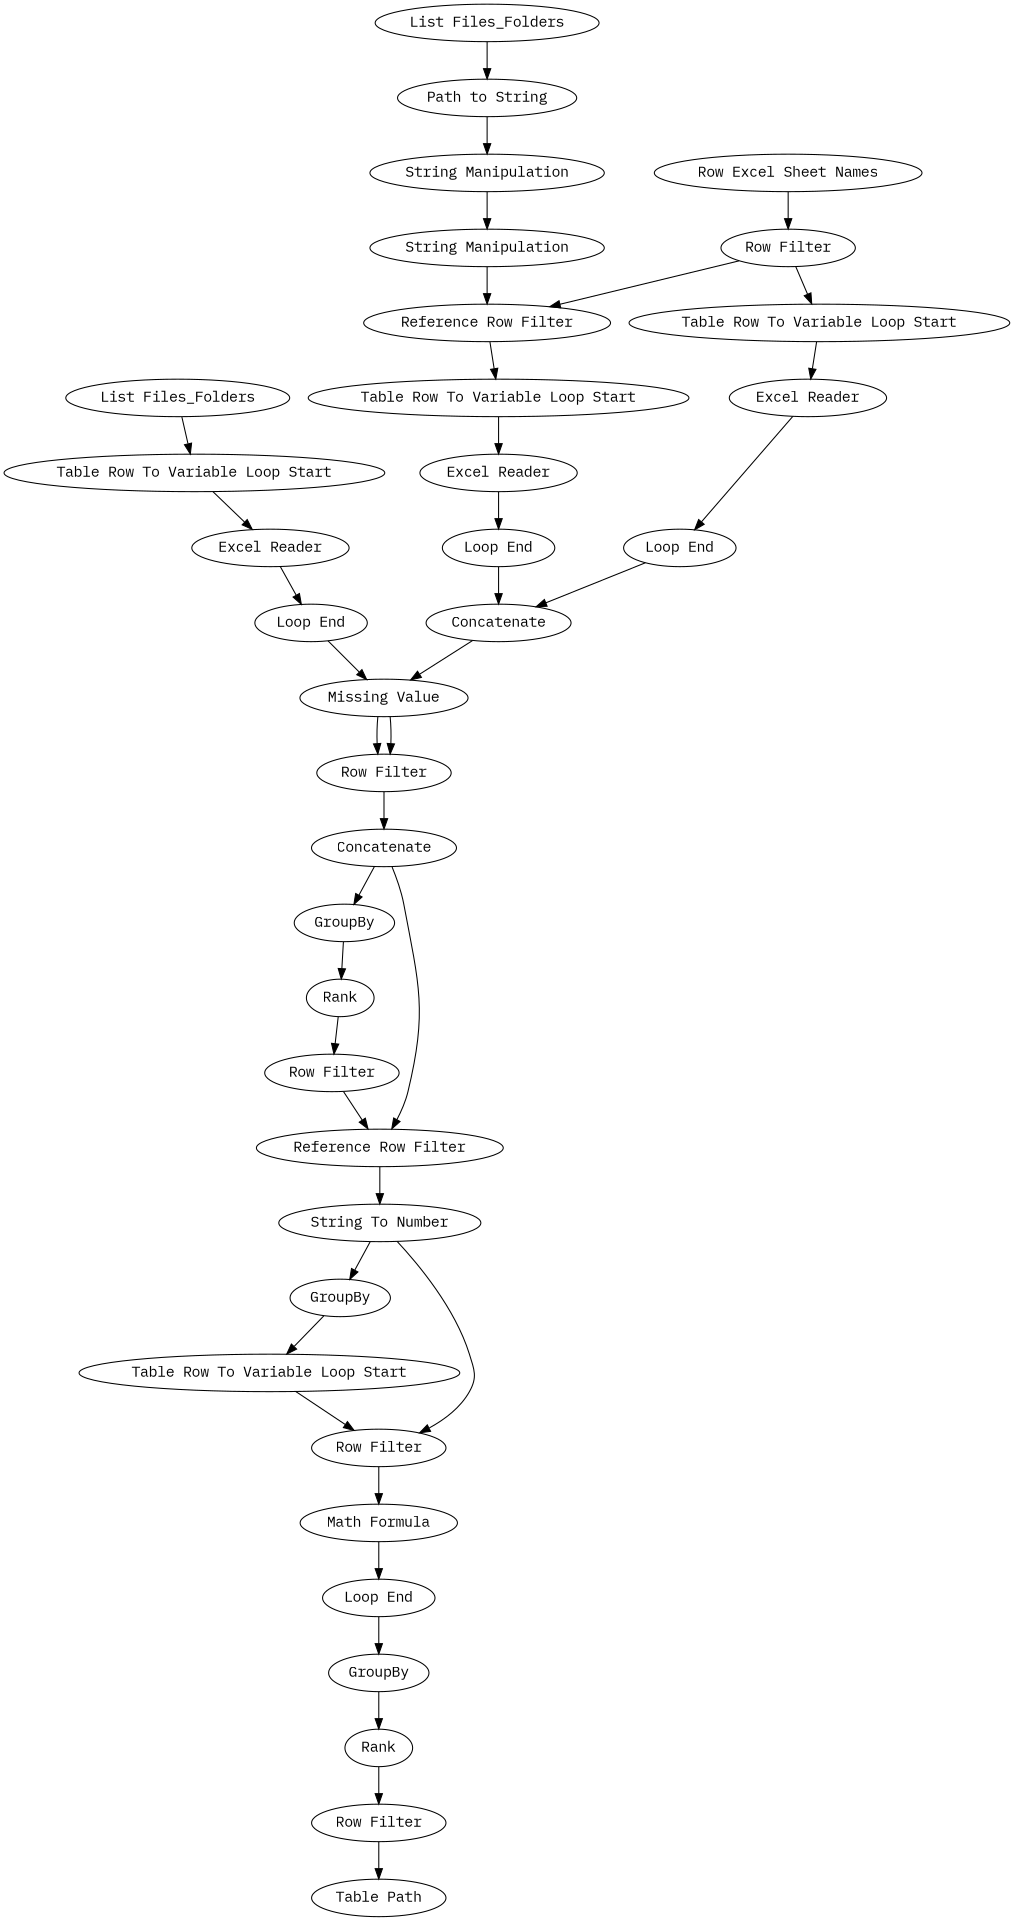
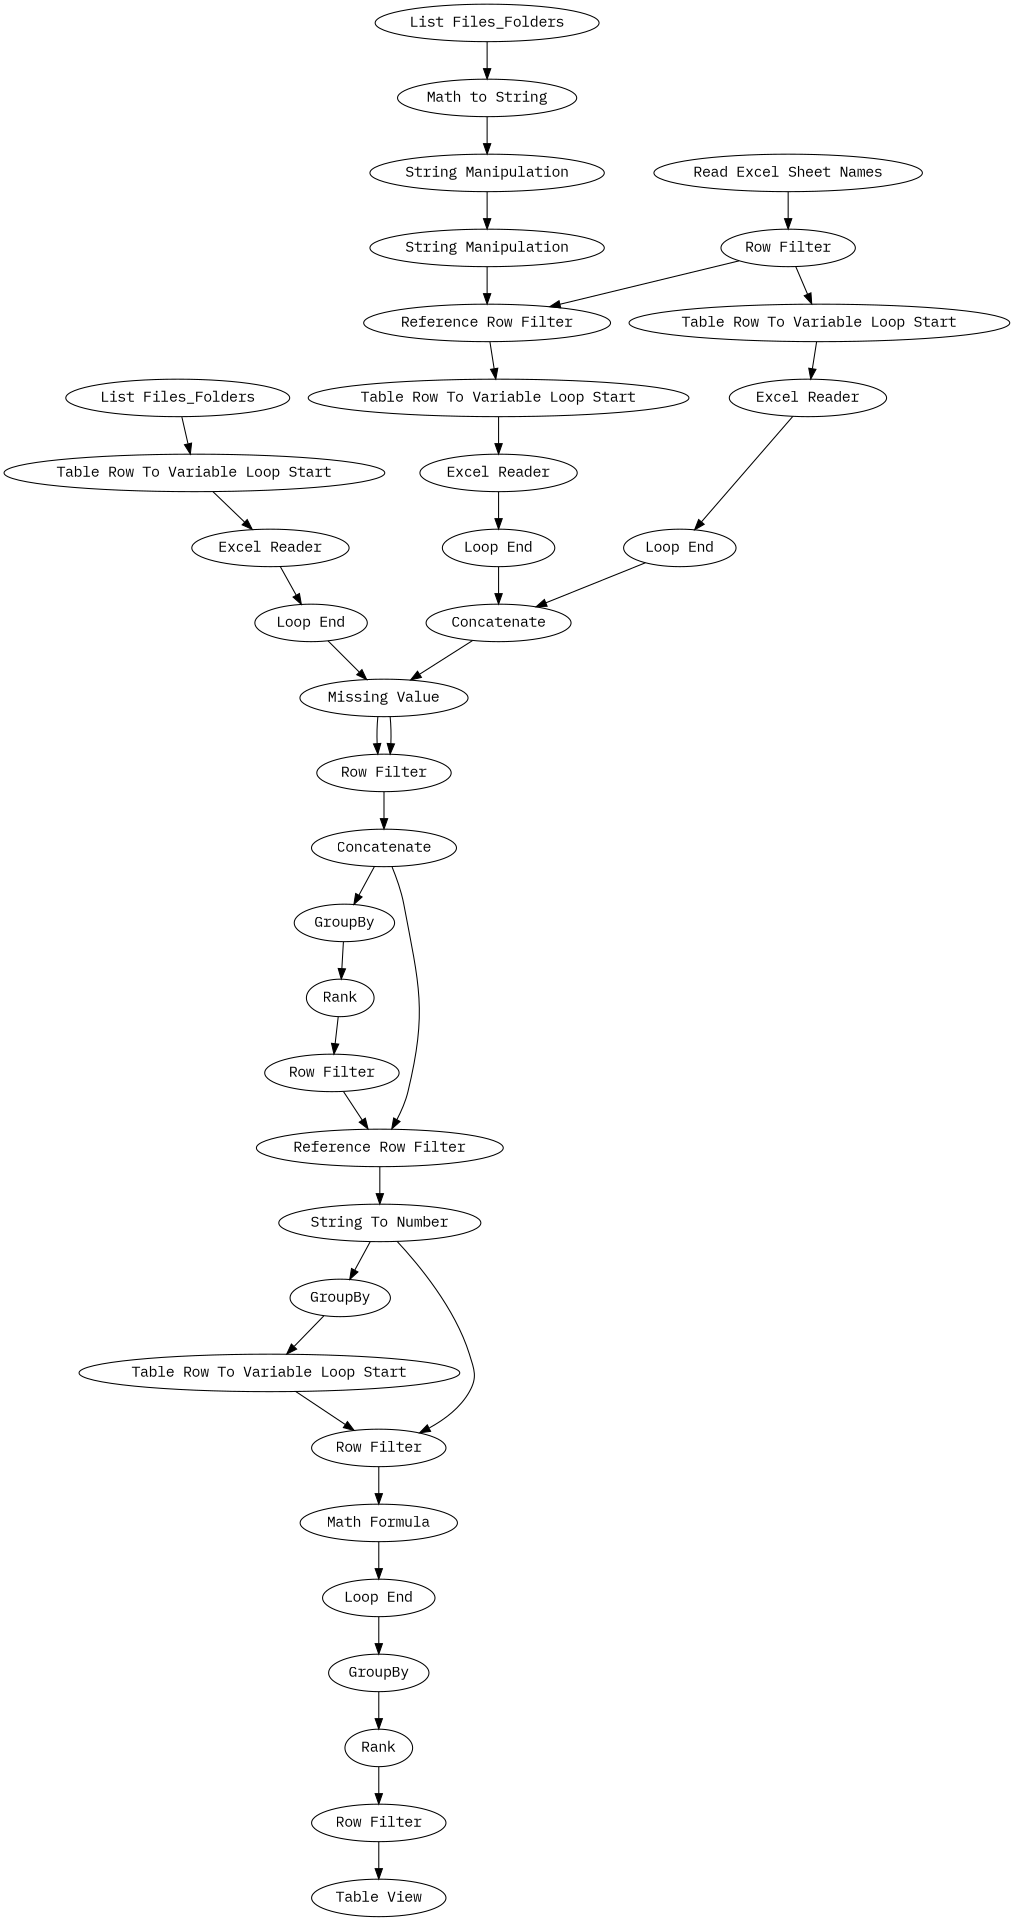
node "Path to String": label "Path to String" -> "Math to String"
node "Row Excel Sheet Names": label "Row Excel Sheet Names" -> "Read Excel Sheet Names"
node "Table Path": label "Table Path" -> "Table View"
